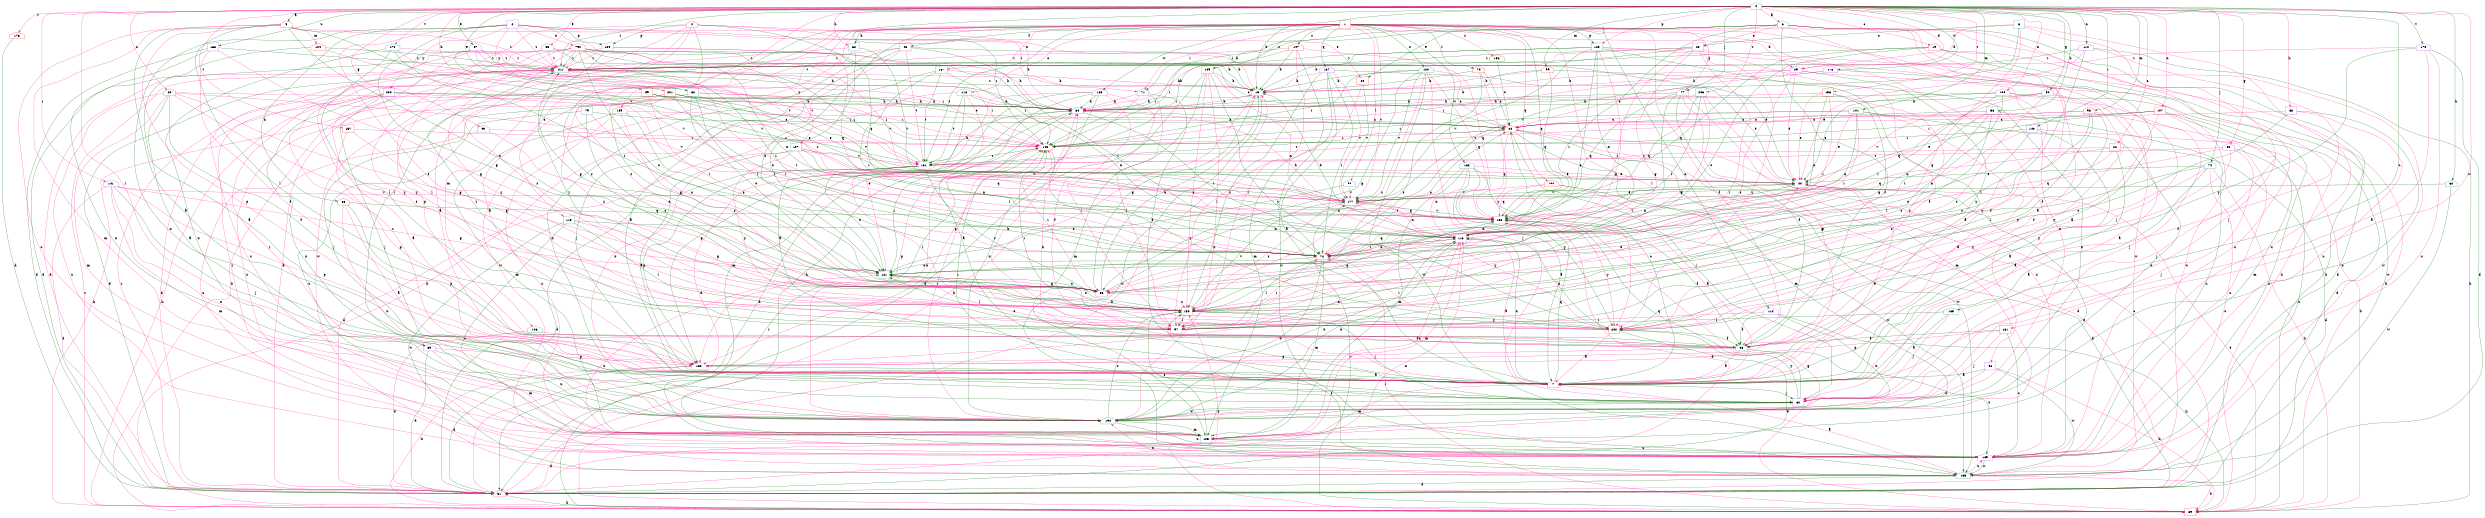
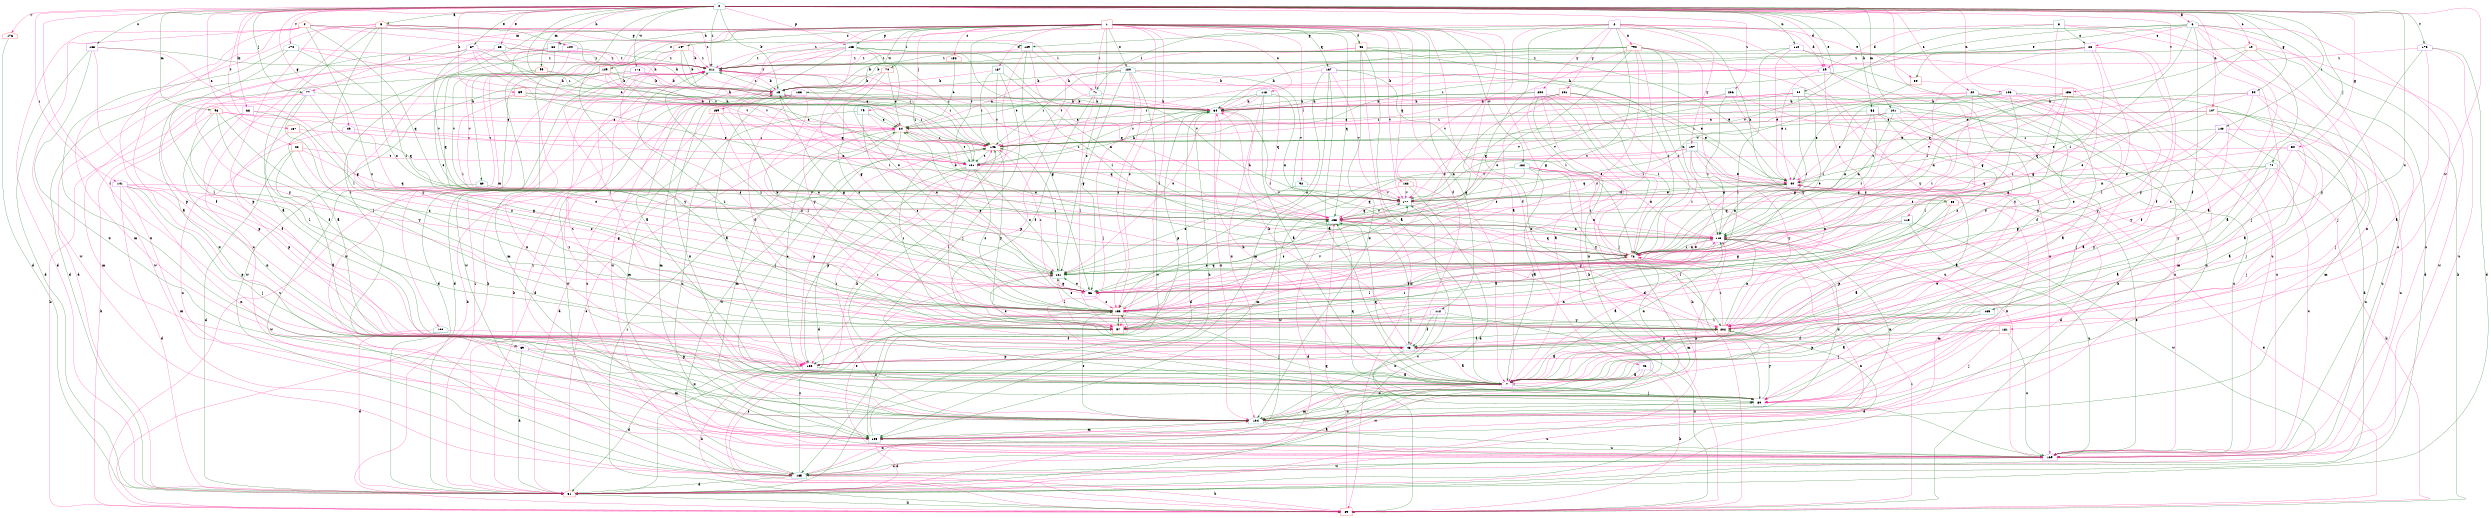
edge "1" -> "79": added, label "j"
node "104": color red -> purple
edge "2" -> "202": added, label "y"
